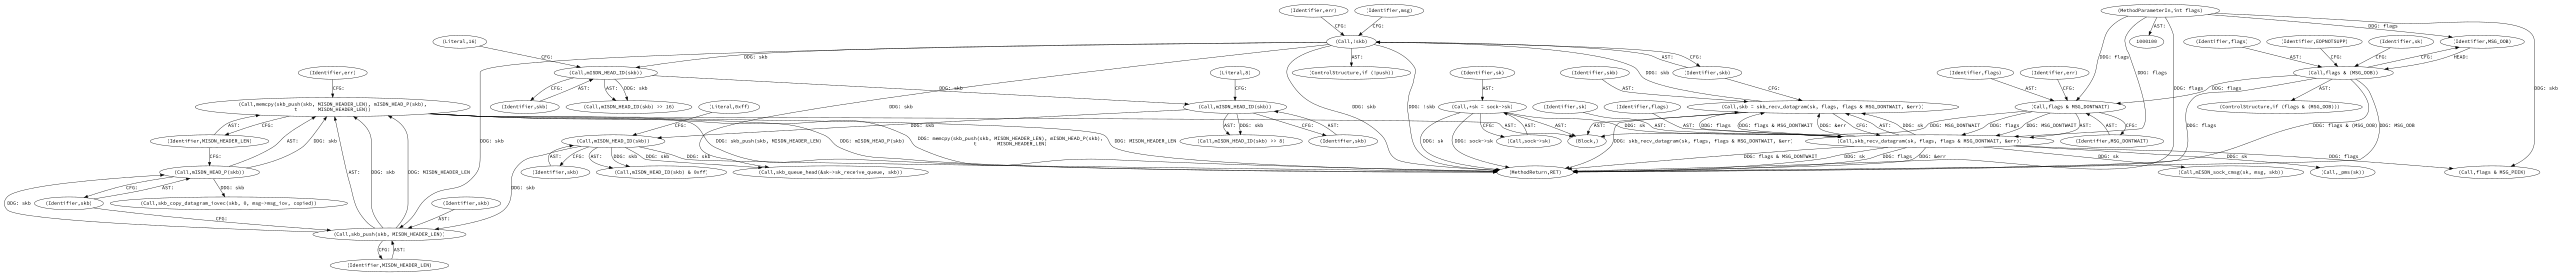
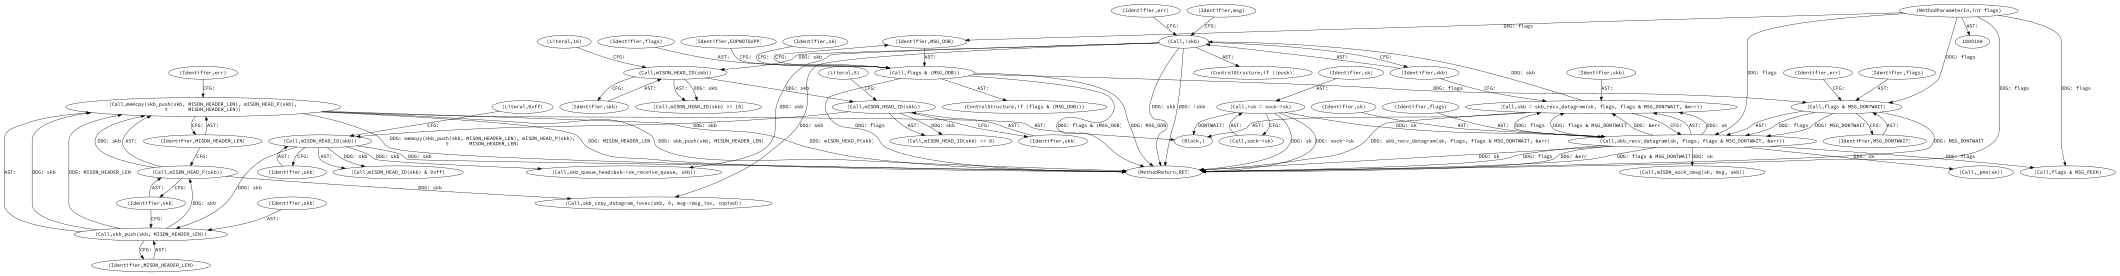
edge "(Call,!skb)" -> "(Call,skb_push(skb, MISDN_HEADER_LEN))": now "(Call,!skb)" -> "(Call,skb_copy_datagram_iovec(skb, 0, msg->msg_iov, copied))"
edge "(Identifier,MSG_OOB)" -> "(Call,flags & (MSG_OOB))": label "HEAD: " -> "AST: "
edge "(MethodParameterIn,int flags)" -> "(Call,flags & MSG_PEEK)": label "DDG: skb" -> "DDG: flags"
edge "(Call,*sk = sock->sk)" -> "(Block,)": label "AST: " -> "DONTWAIT: "
edge "(Call,flags & MSG_DONTWAIT)" -> "(Block,)": now "(Call,flags & MSG_DONTWAIT)" -> "(MethodReturn,RET)"
